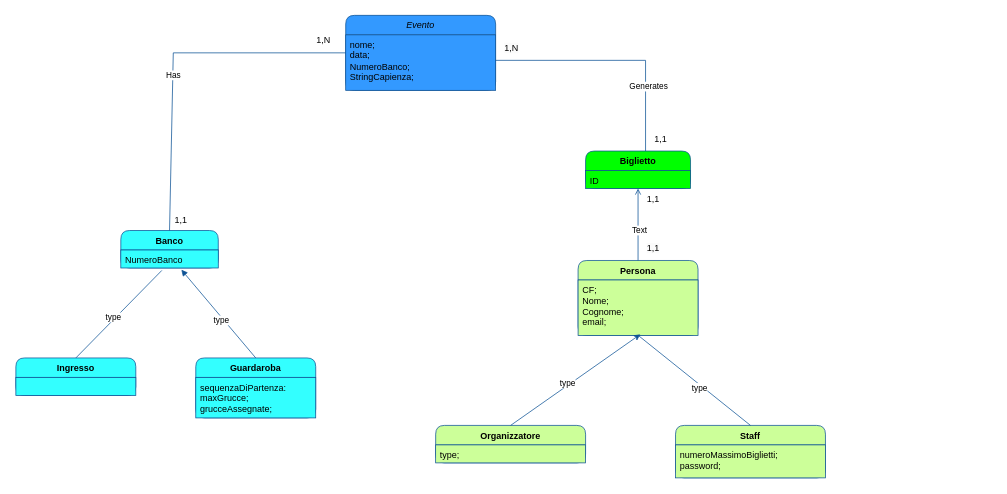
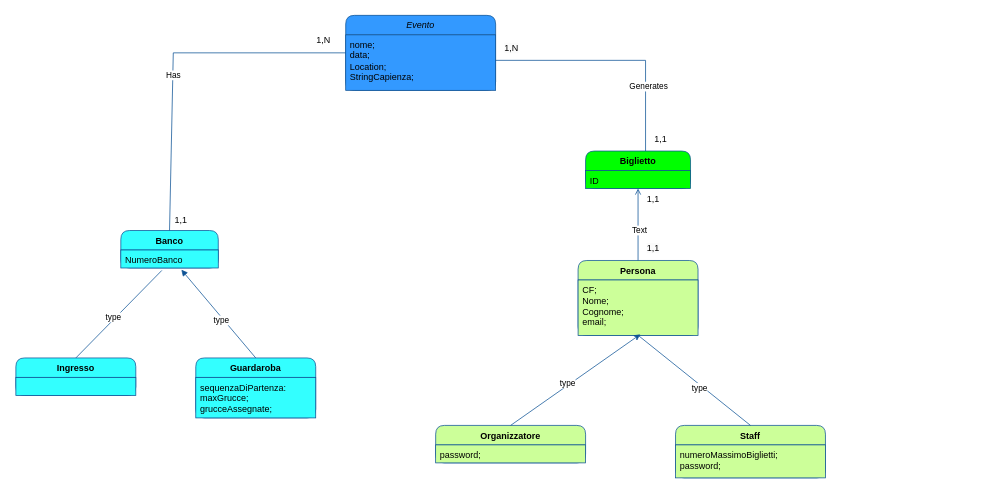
node "nome;data;NumeroBanco;StringCapienza;": label "nome;data;NumeroBanco;StringCapienza;" -> "nome;data;Location;StringCapienza;"
node "type;": label "type;" -> "password;"
